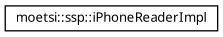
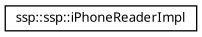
node "moetsi::ssp::iPhoneReaderImpl": label "moetsi::ssp::iPhoneReaderImpl" -> "ssp::ssp::iPhoneReaderImpl"
